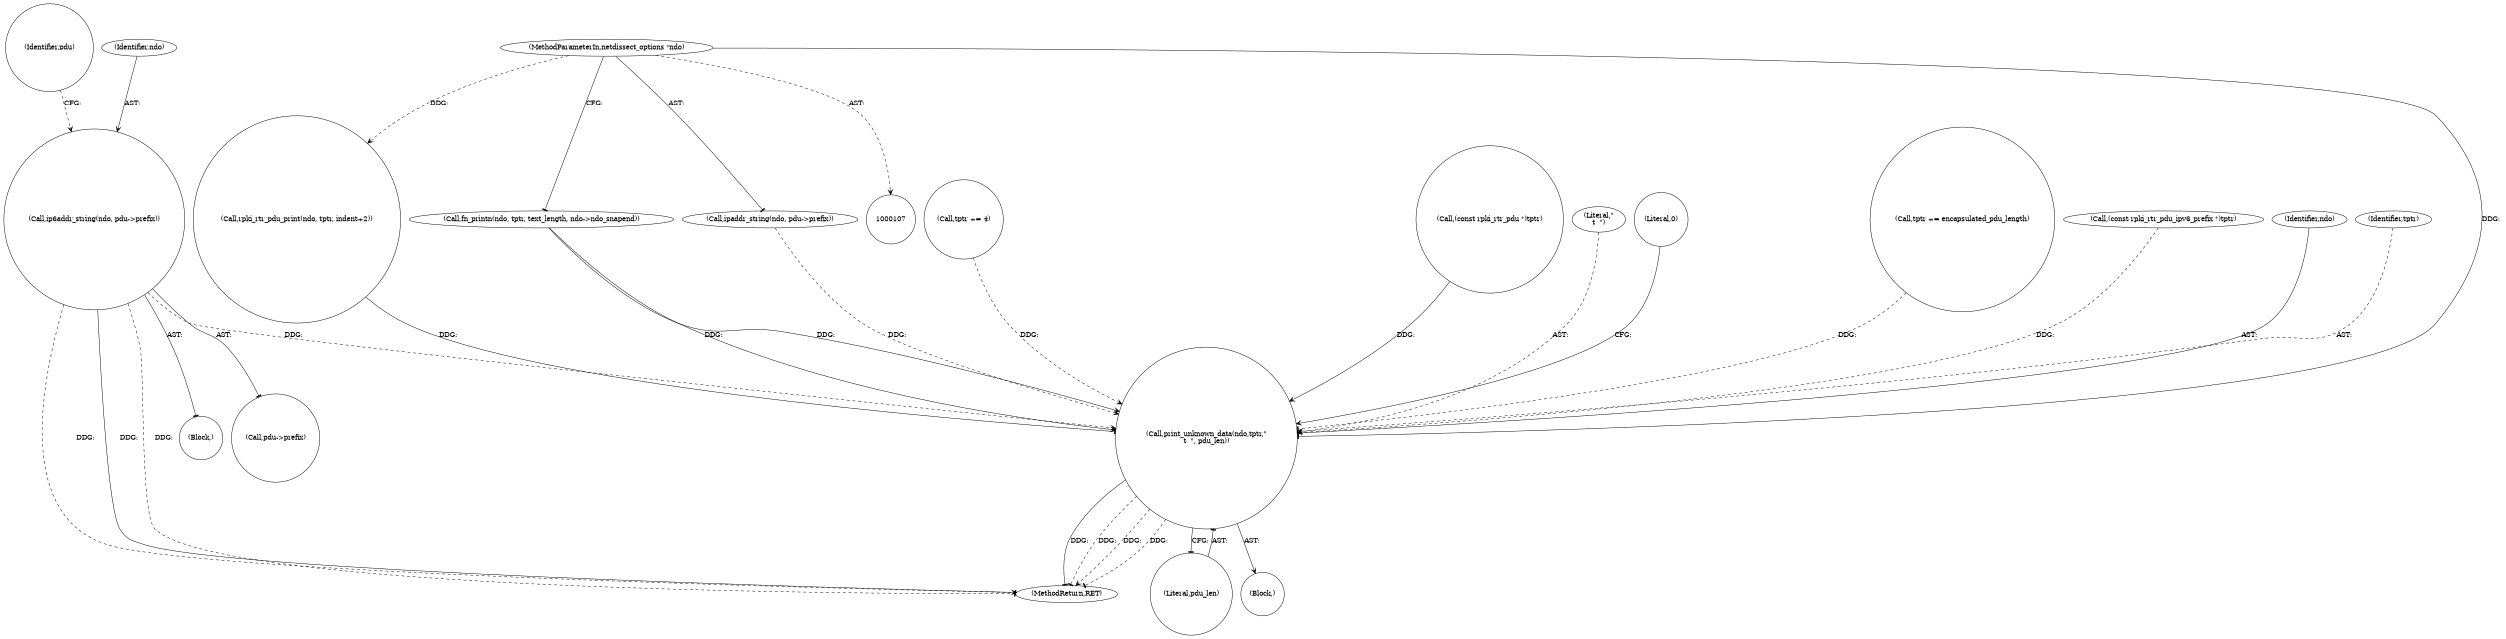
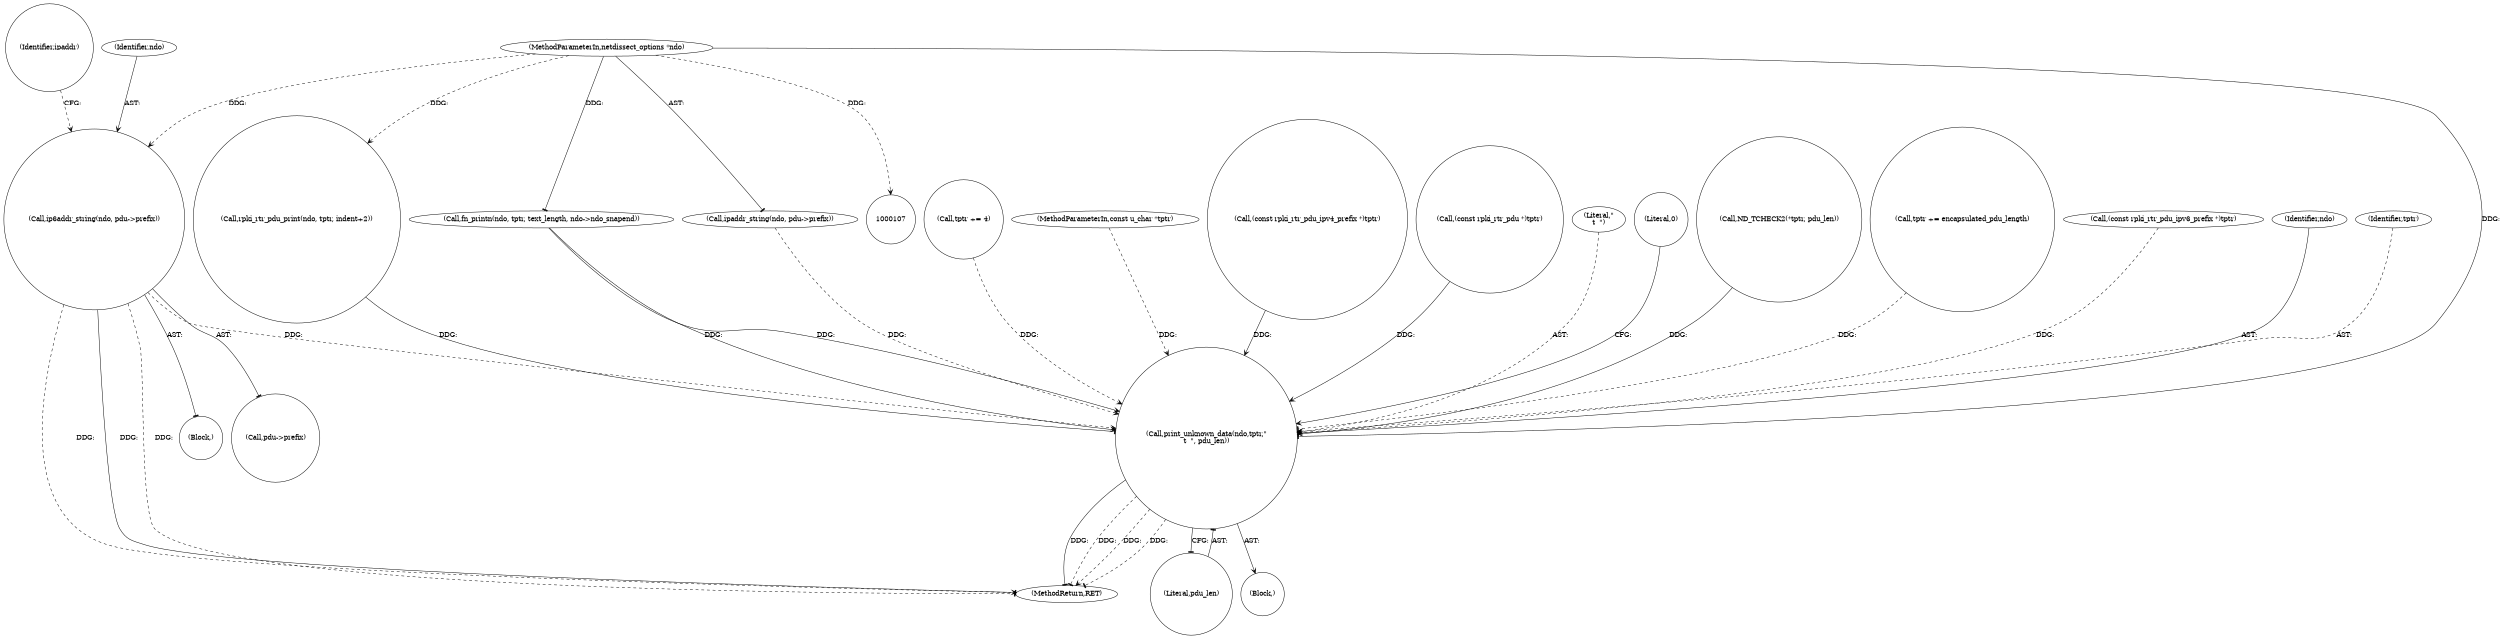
node "(Identifier,pdu)": label "(Identifier,pdu)" -> "(Identifier,ipaddr)"
edge "(MethodParameterIn,netdissect_options *ndo)" -> "(Call,ip6addr_string(ndo, pdu->prefix))": added, label "DDG:"
edge "(MethodParameterIn,netdissect_options *ndo)" -> "(Call,fn_printn(ndo, tptr, text_length, ndo->ndo_snapend))": label "CFG: " -> "DDG: "
edge "(MethodParameterIn,netdissect_options *ndo)" -> "1000107": label "AST: " -> "DDG: "
node "(MethodParameterIn,const u_char *tptr)": added
node "(Call,(const rpki_rtr_pdu_ipv4_prefix *)tptr)": added
node "(Call,ND_TCHECK2(*tptr, pdu_len))": added
